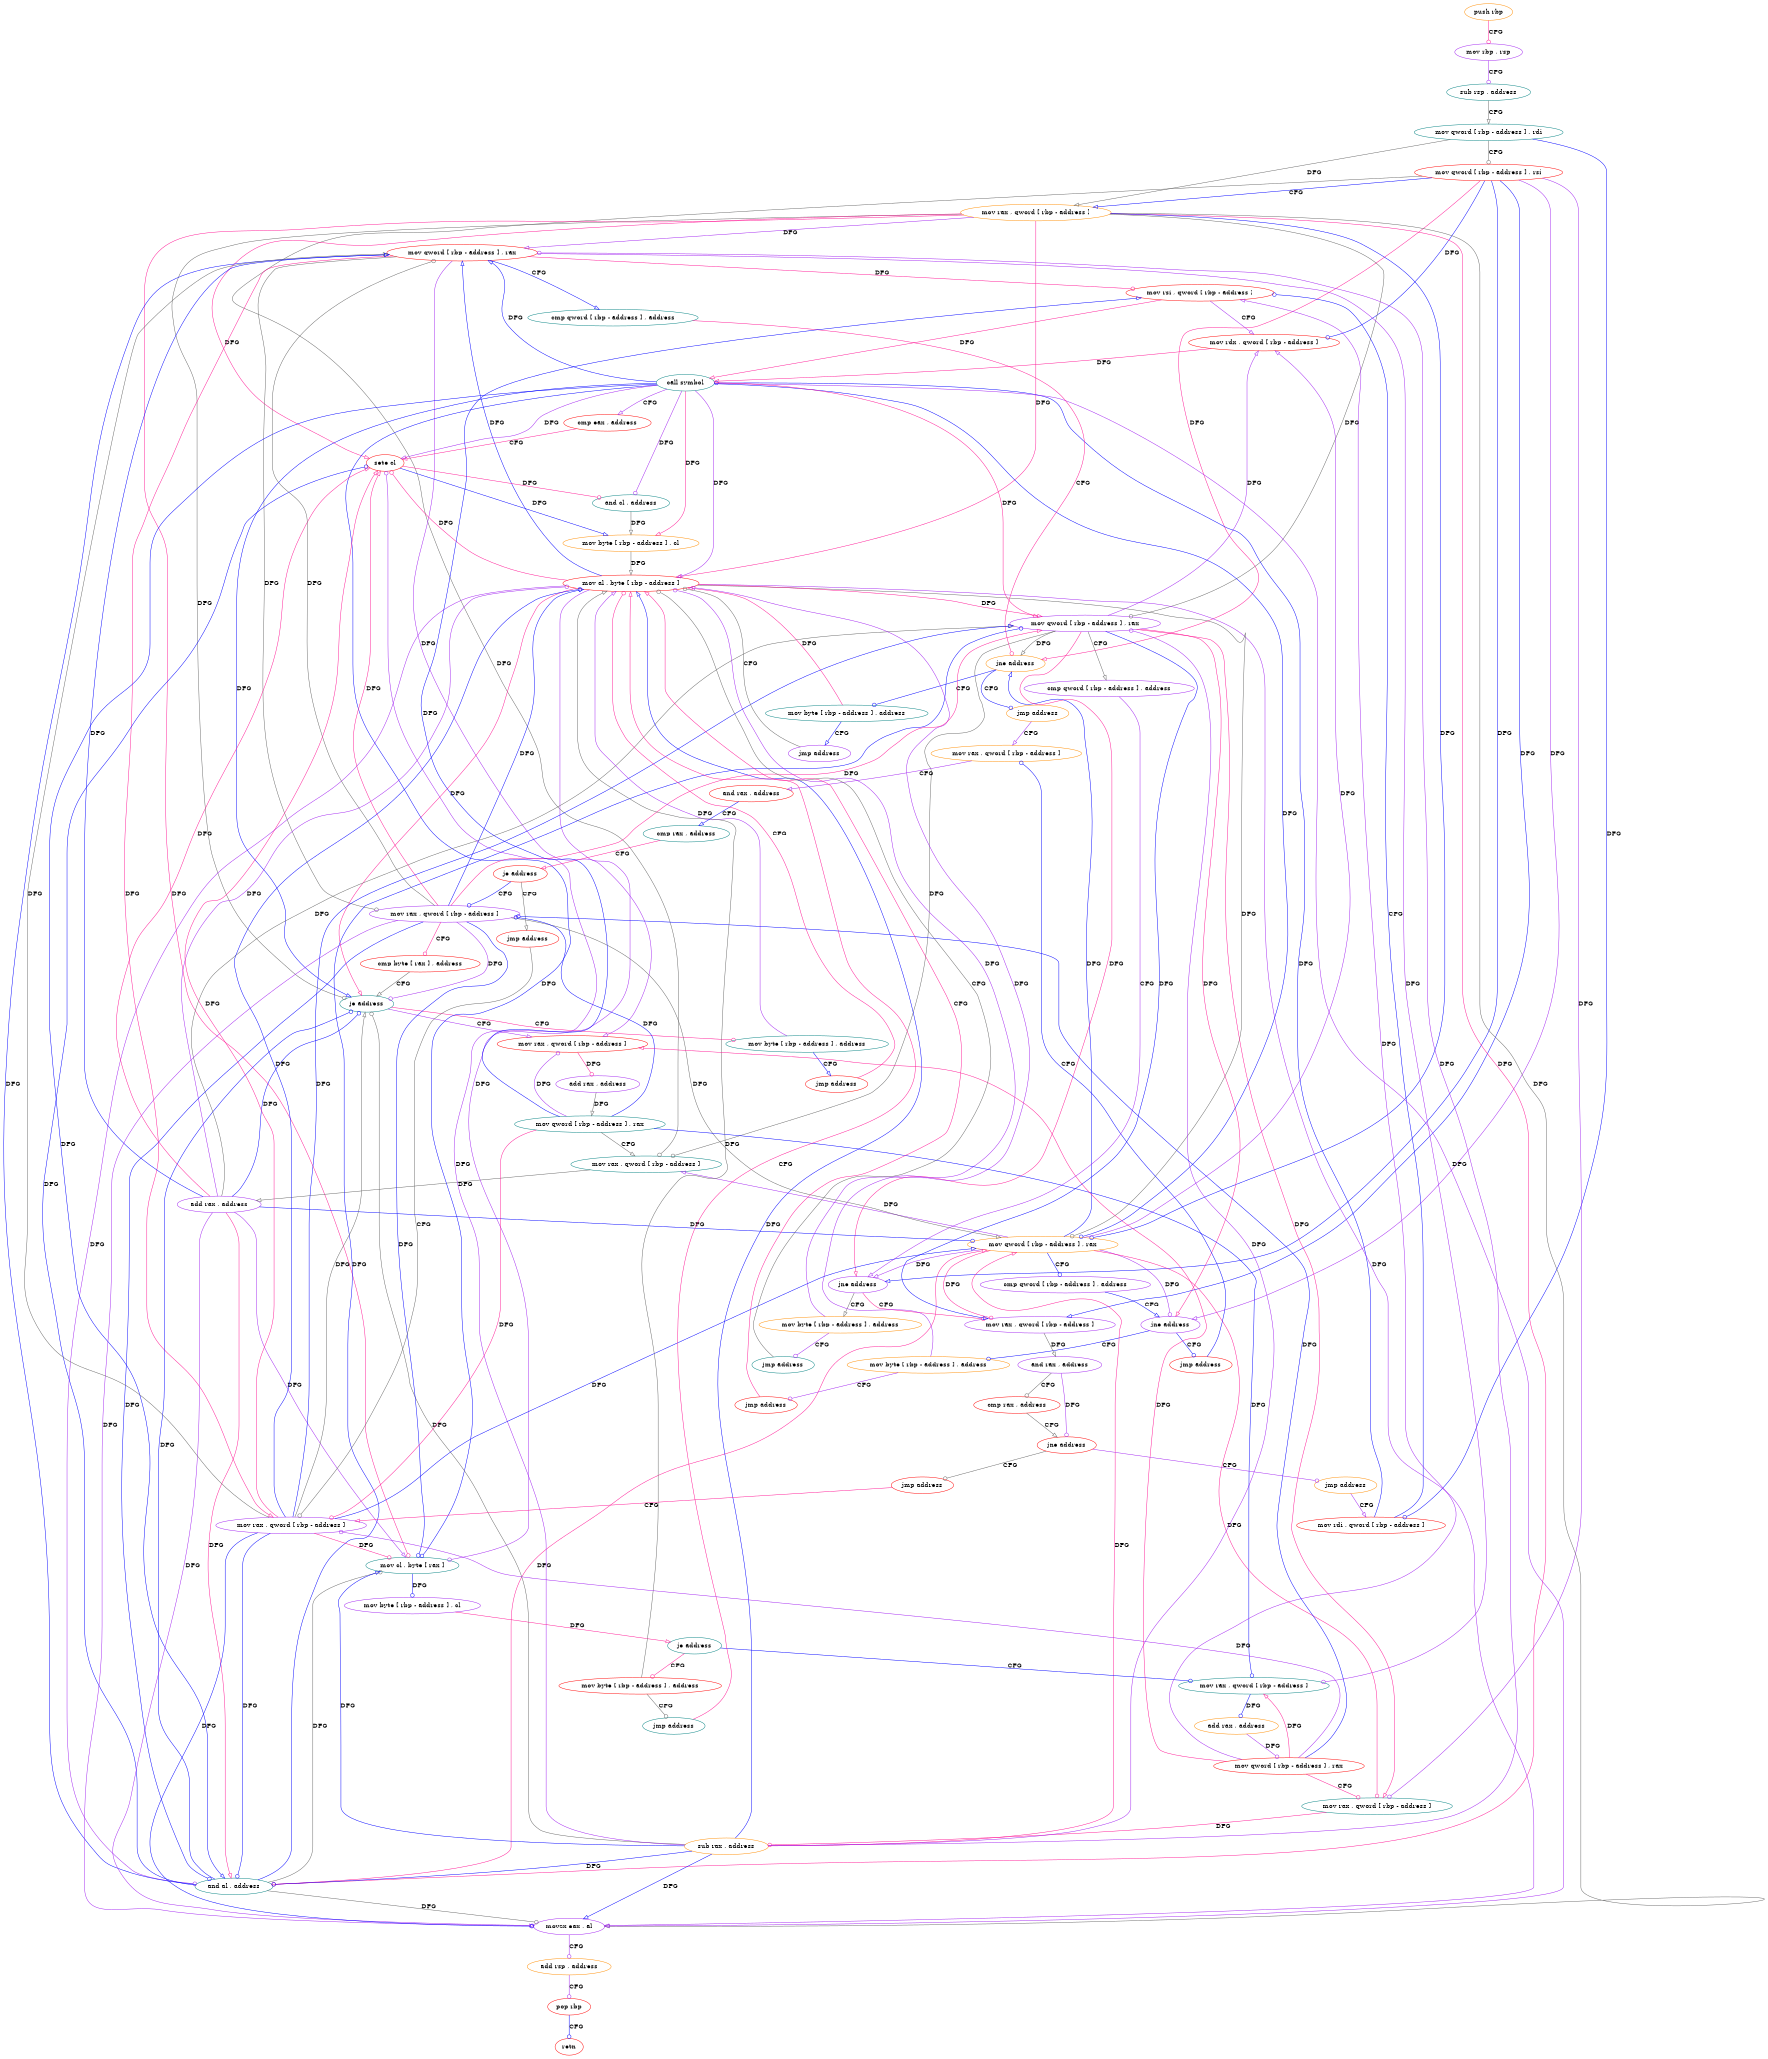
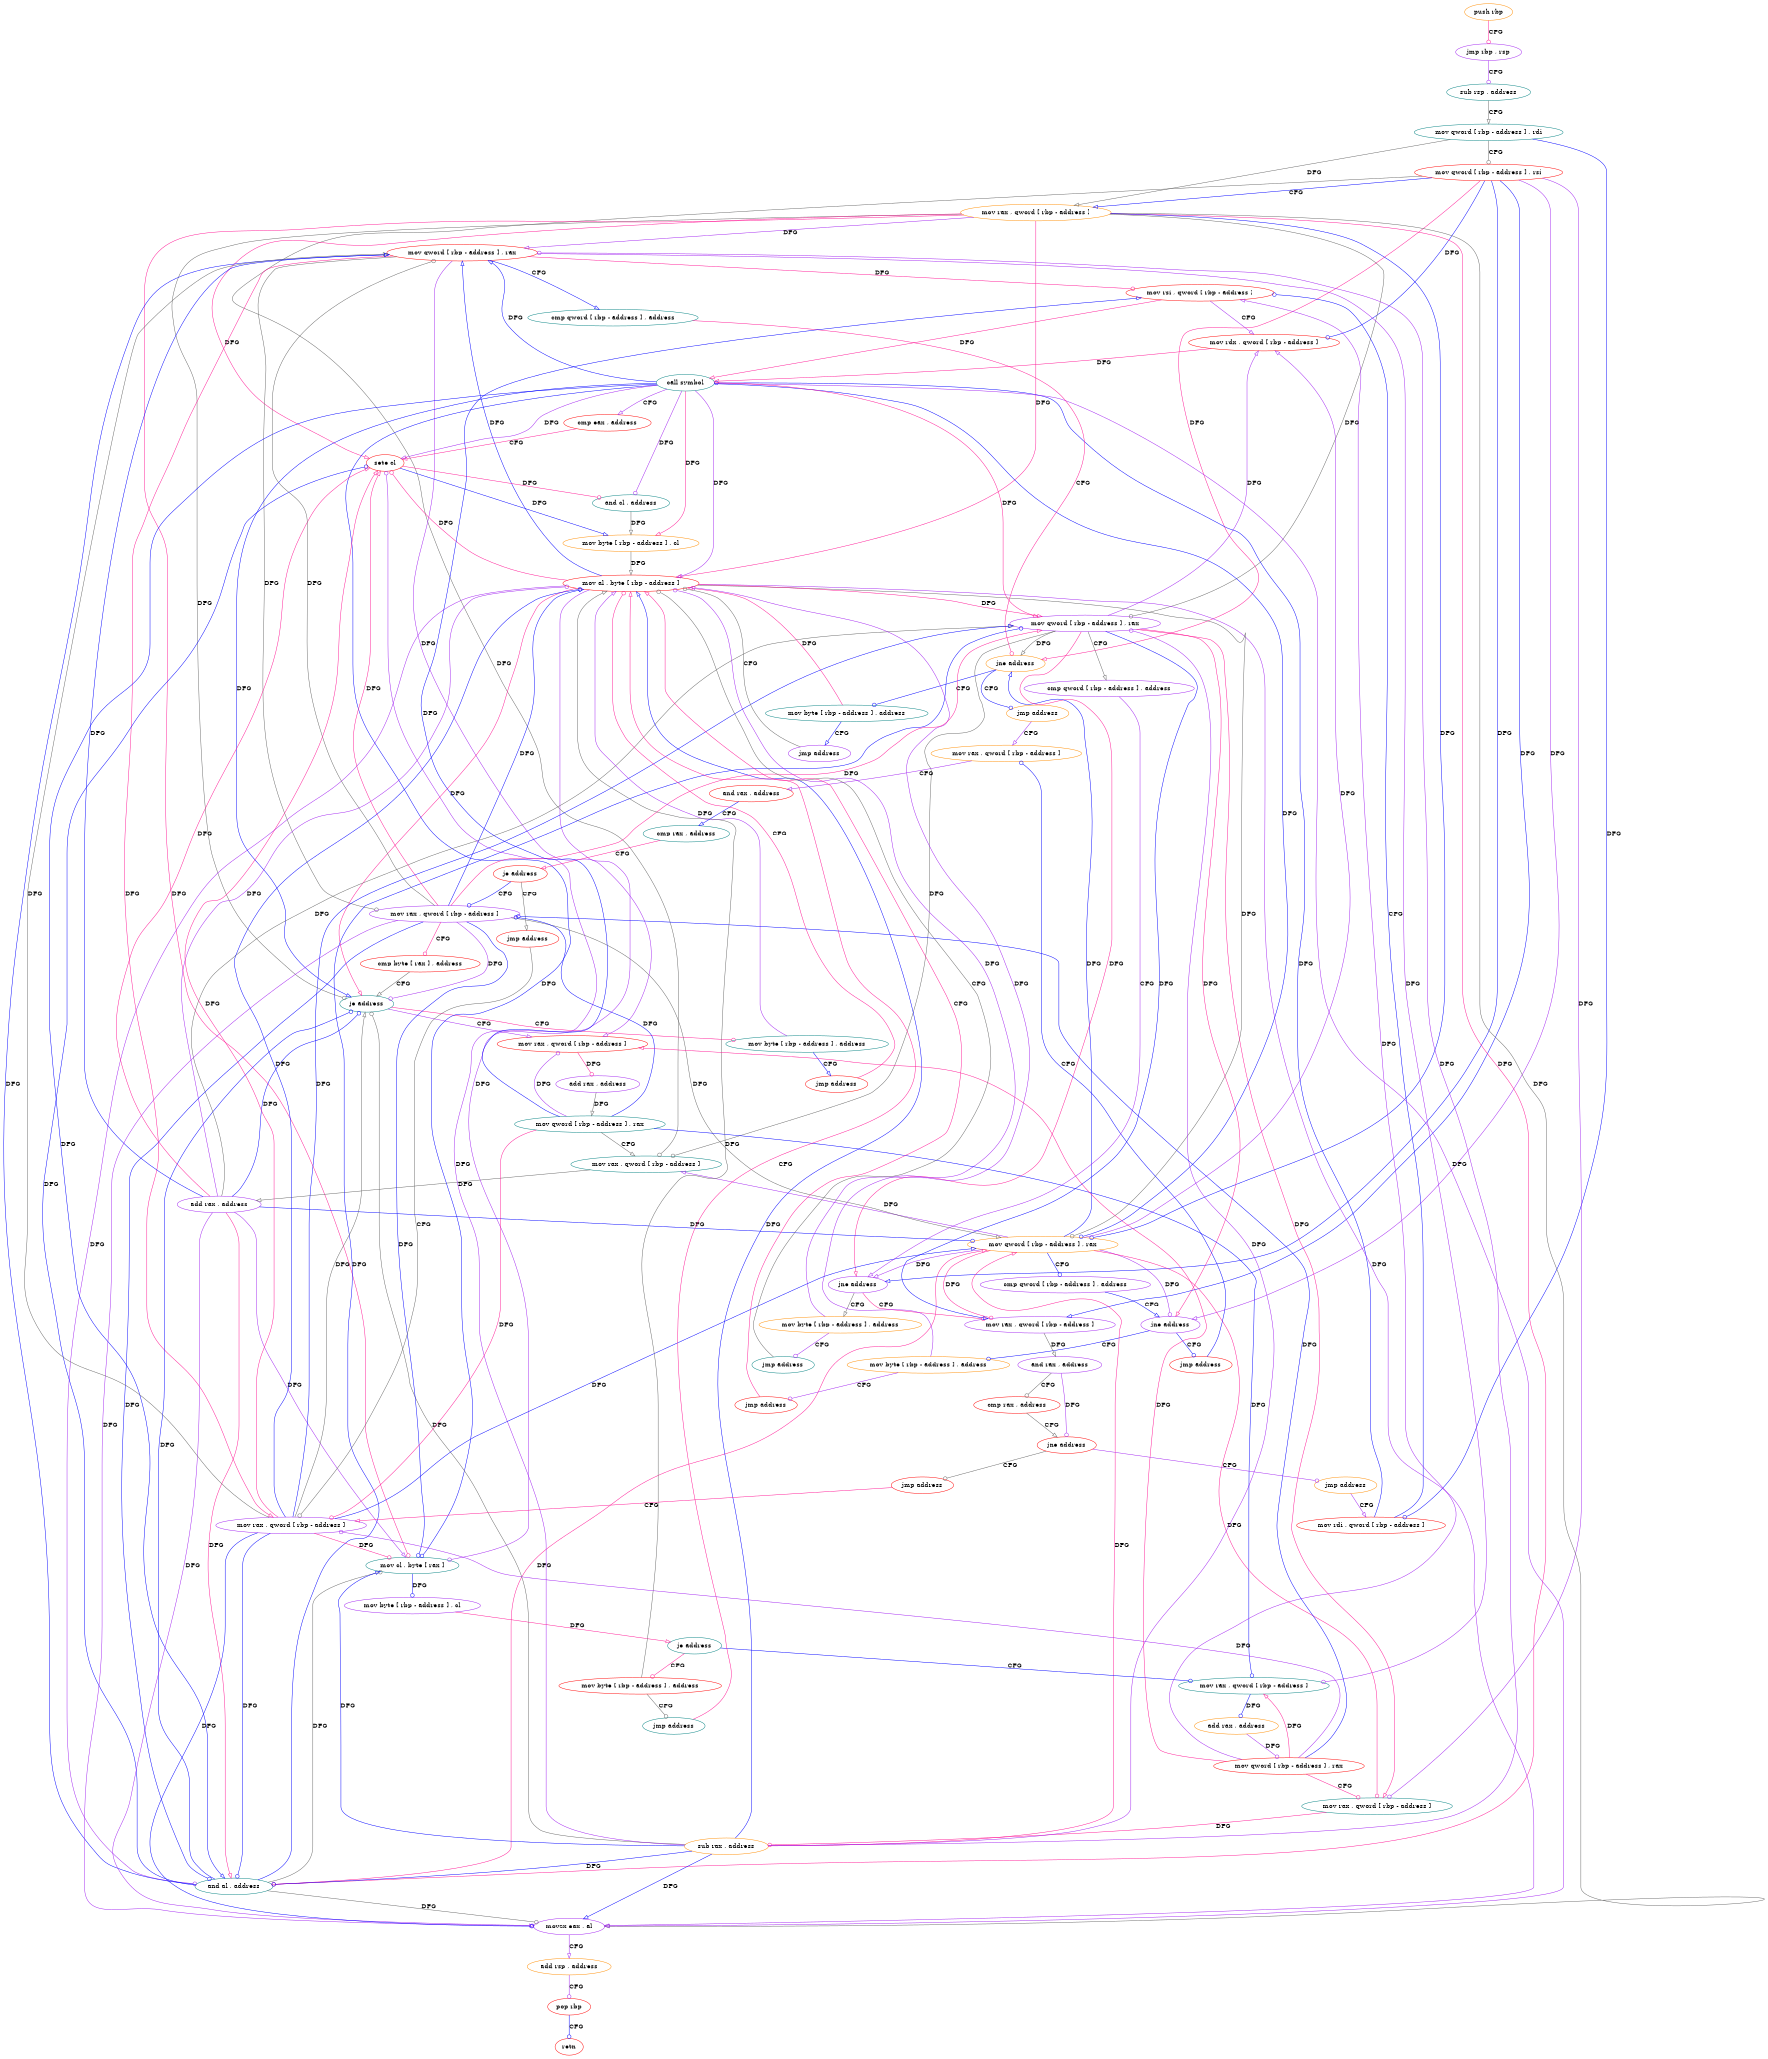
node "mov rbp , rsp": label "mov rbp , rsp" -> "jmp rbp , rsp"
edge "movzx eax , al" -> "add rsp , address": arrowhead odot -> onormal
